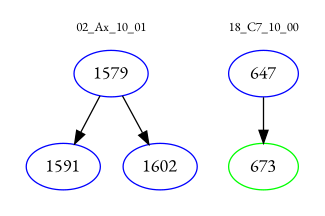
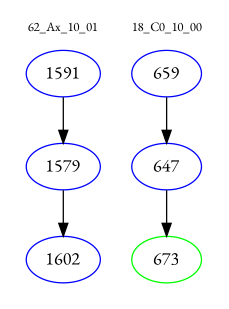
cluster "02_Ax_10_01": label "02_Ax_10_01" -> "62_Ax_10_01"
cluster "18_C7_10_00": label "18_C7_10_00" -> "18_C0_10_00"
node "659": added
edge "1579" -> "1591": reversed
